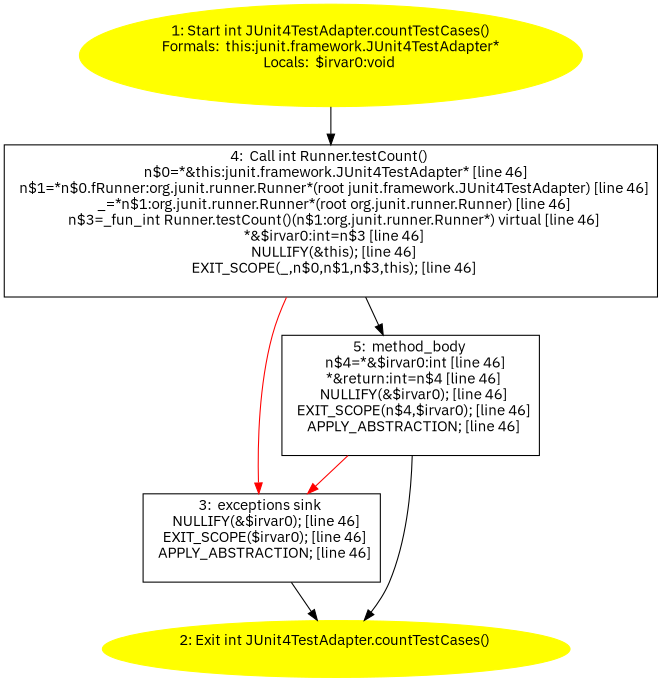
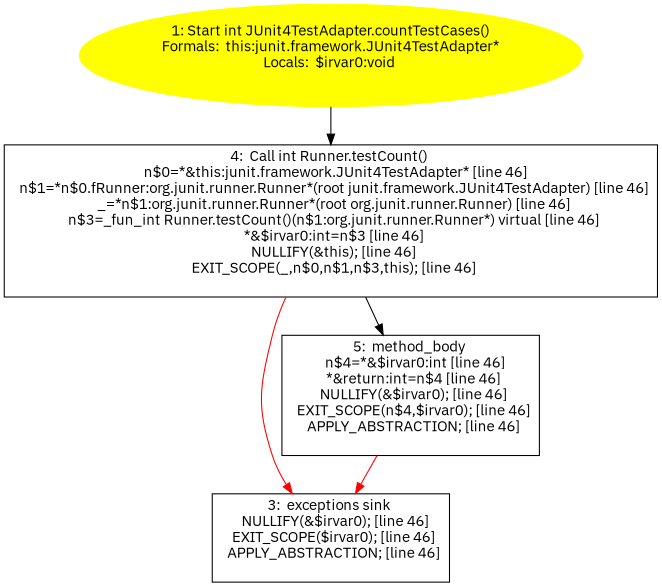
node "2: Exit int JUnit4TestAdapter.countTestCases()": removed
